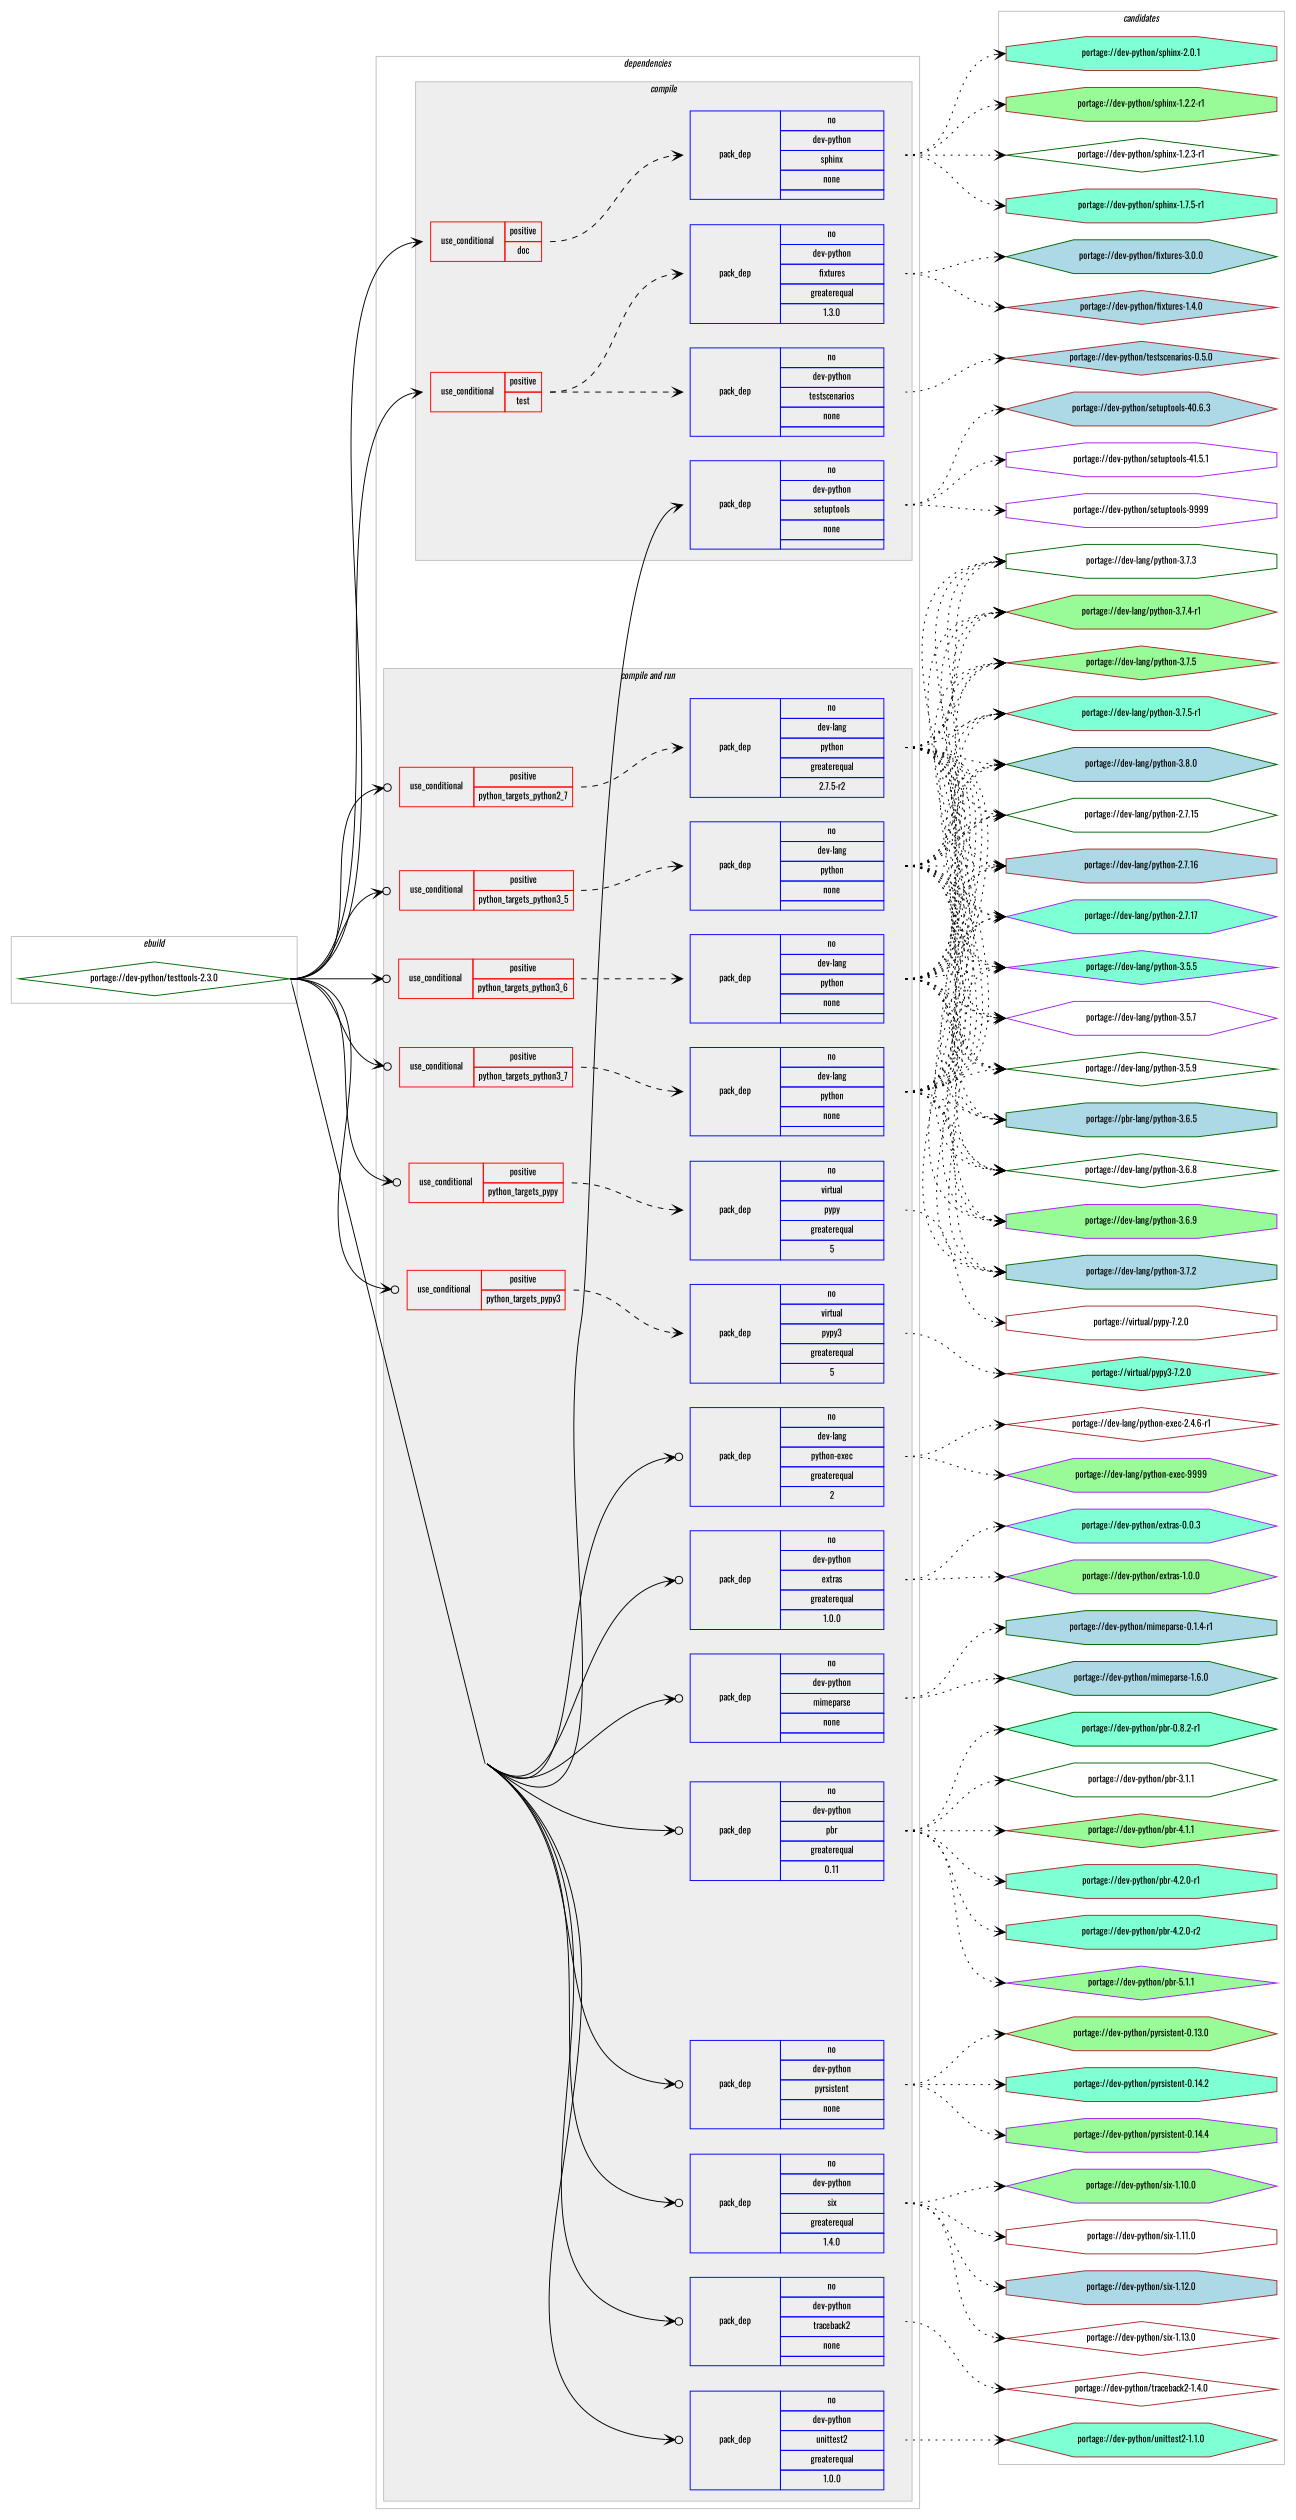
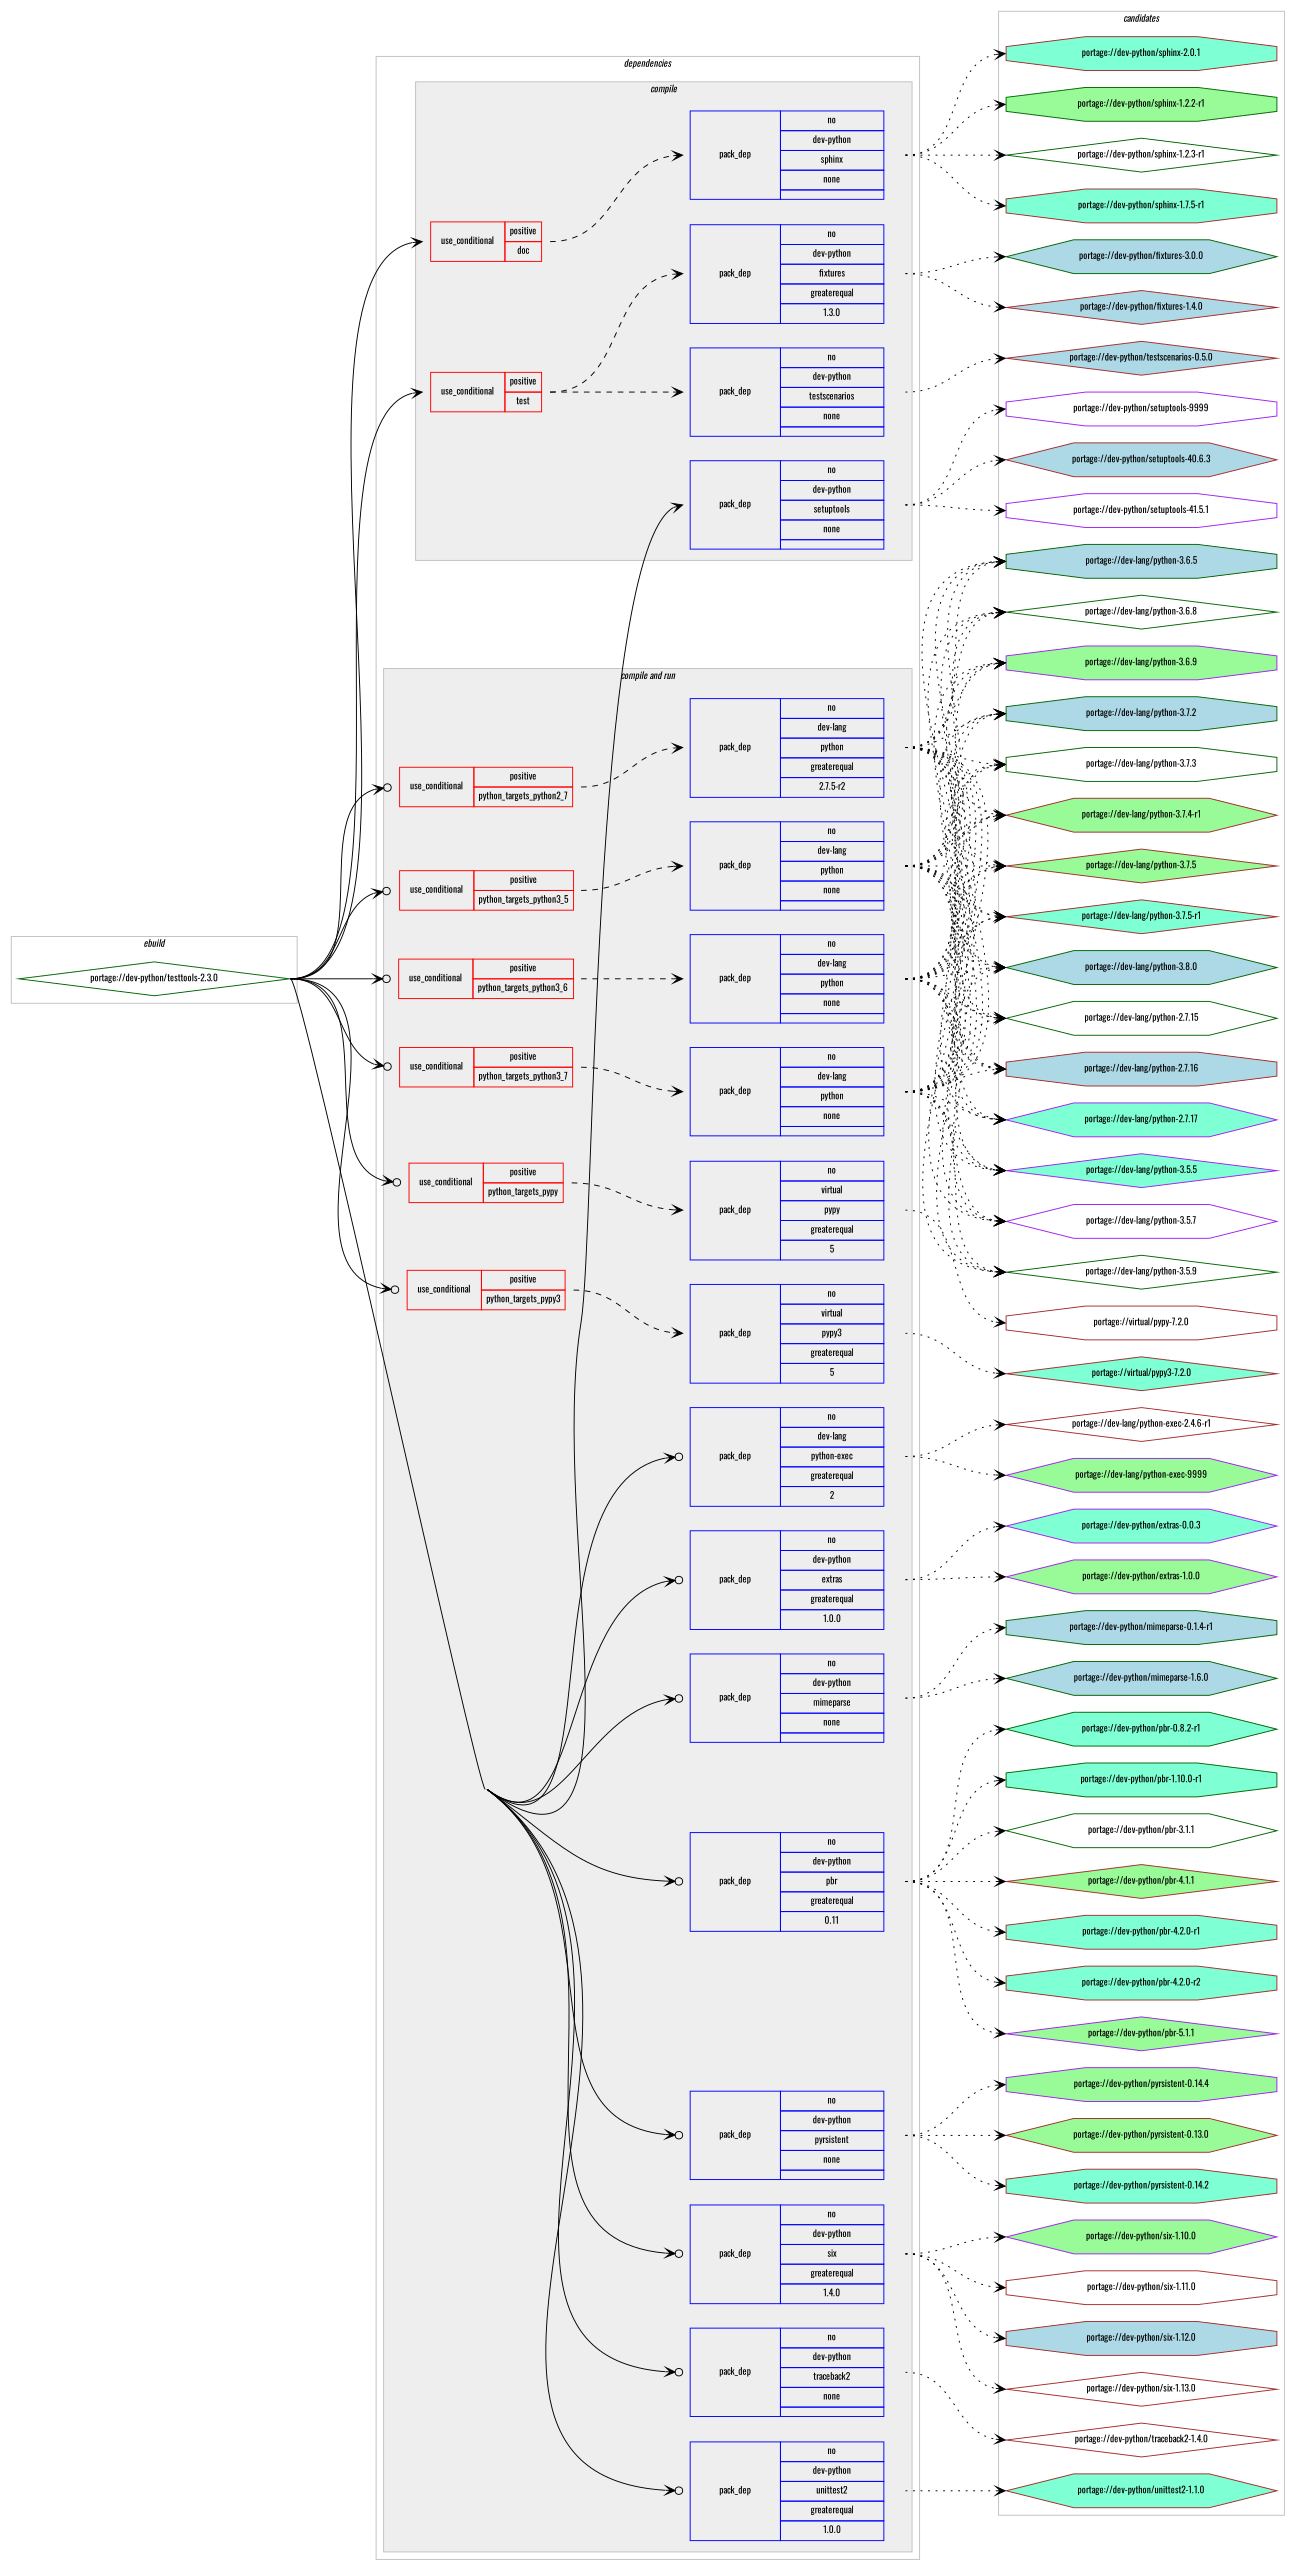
node "portage://dev-python/sphinx-1.2.2-r1": color brown -> darkgreen
node "portage://dev-lang/python-3.7.5-r1": shape hexagon -> diamond
node "portage://pbr-lang/python-3.6.5": label "portage://pbr-lang/python-3.6.5" -> "portage://dev-lang/python-3.6.5"
node "portage://dev-python/pbr-1.10.0-r1": added
